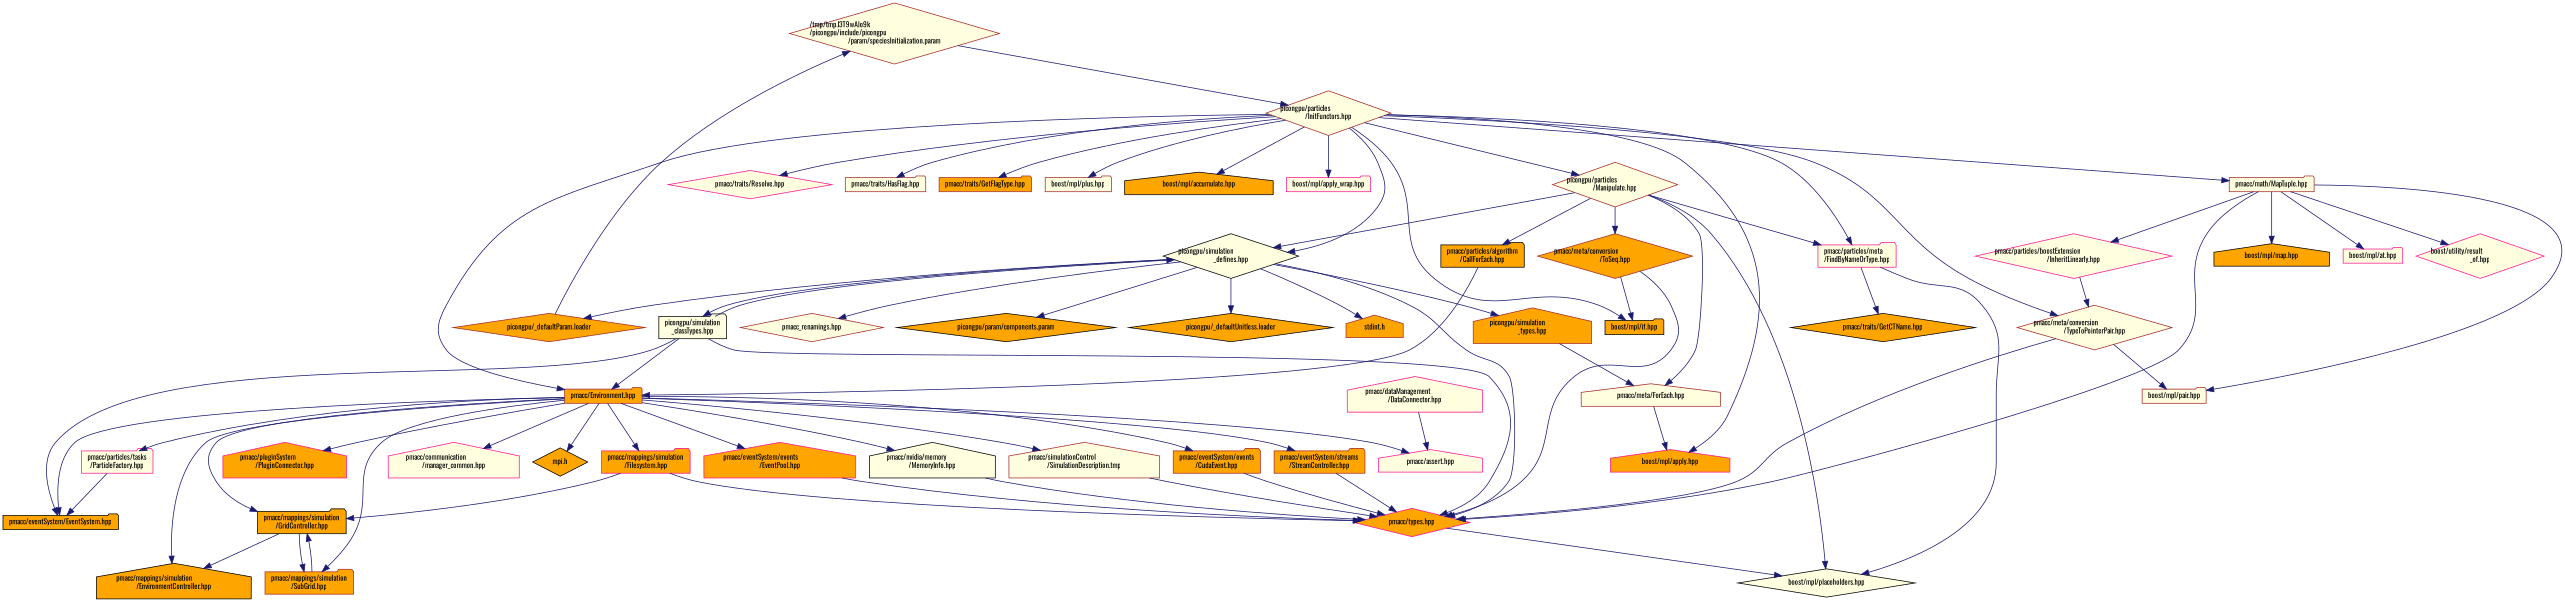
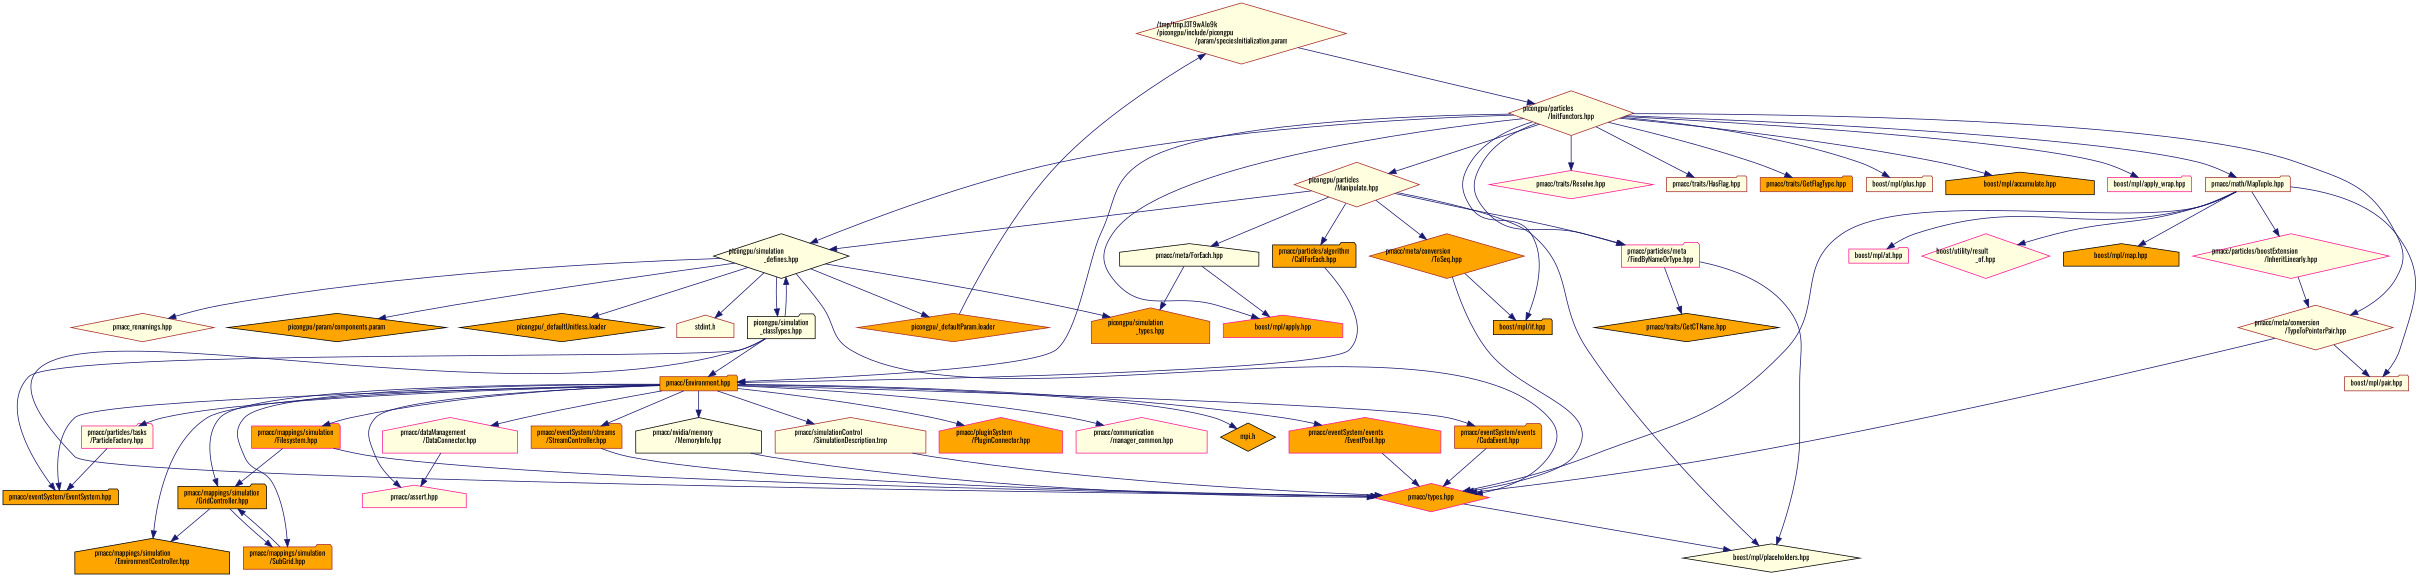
node "stdint.h": fillcolor orange -> lightyellow
edge "picongpu/simulation _types.hpp" -> "pmacc/meta/ForEach.hpp": reversed
node "pmacc/meta/ForEach.hpp": color brown -> black
edge "pmacc/Environment.hpp" -> "pmacc/dataManagement /DataConnector.hpp": added
